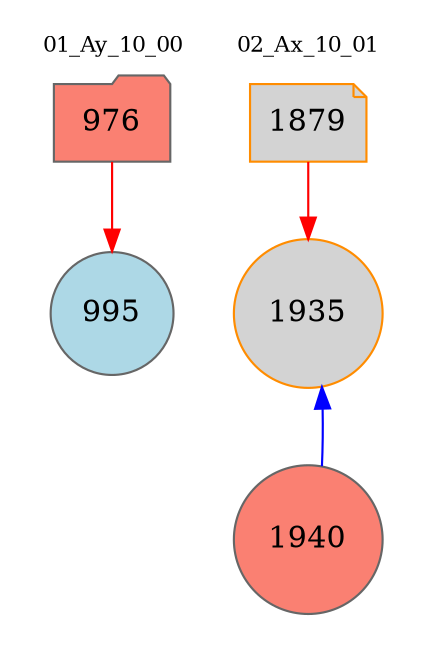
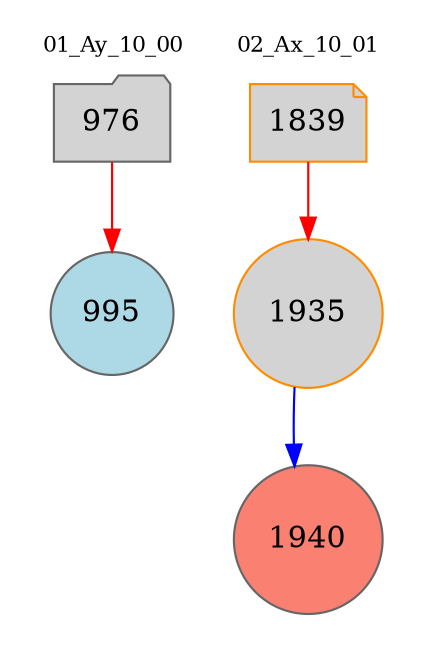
node "976": fillcolor salmon -> lightgrey
node "1879": label "1879" -> "1839"
edge "1940" -> "1935": reversed
